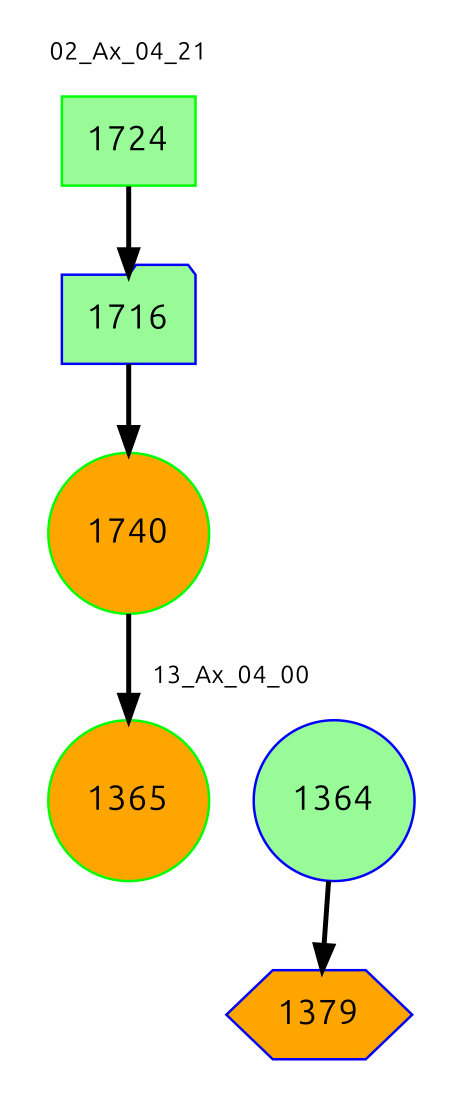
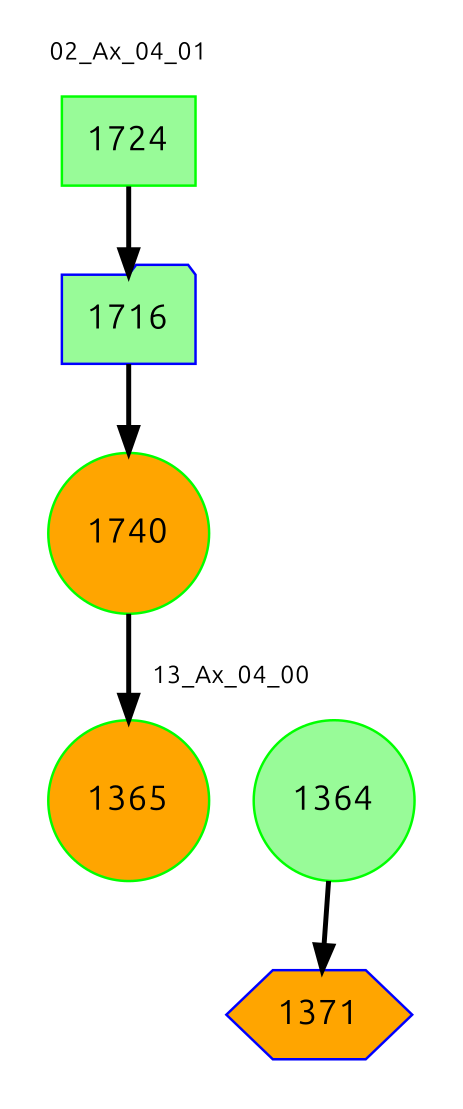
cluster "02_Ax_04_21": label "02_Ax_04_21" -> "02_Ax_04_01"
node "1364": color blue -> green
node "1379": label "1379" -> "1371"
